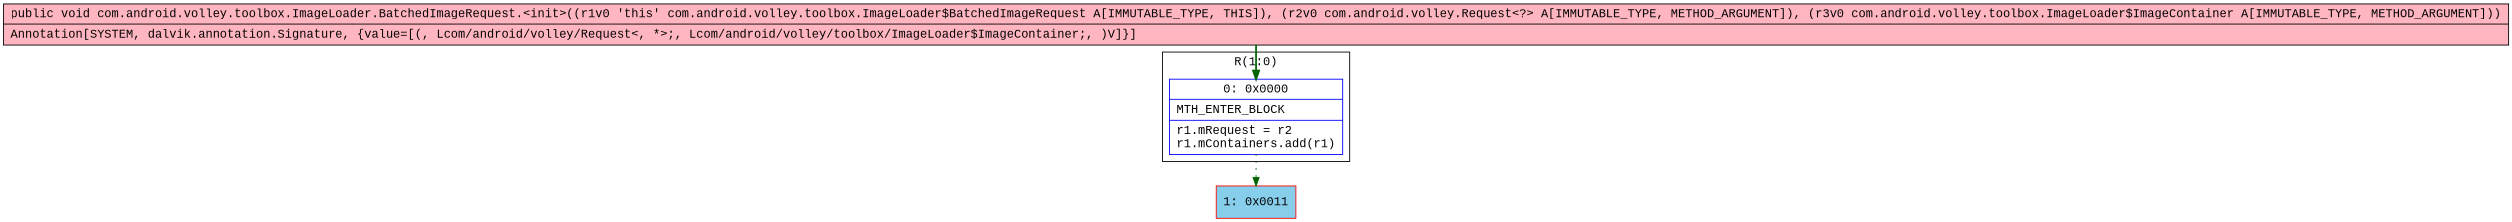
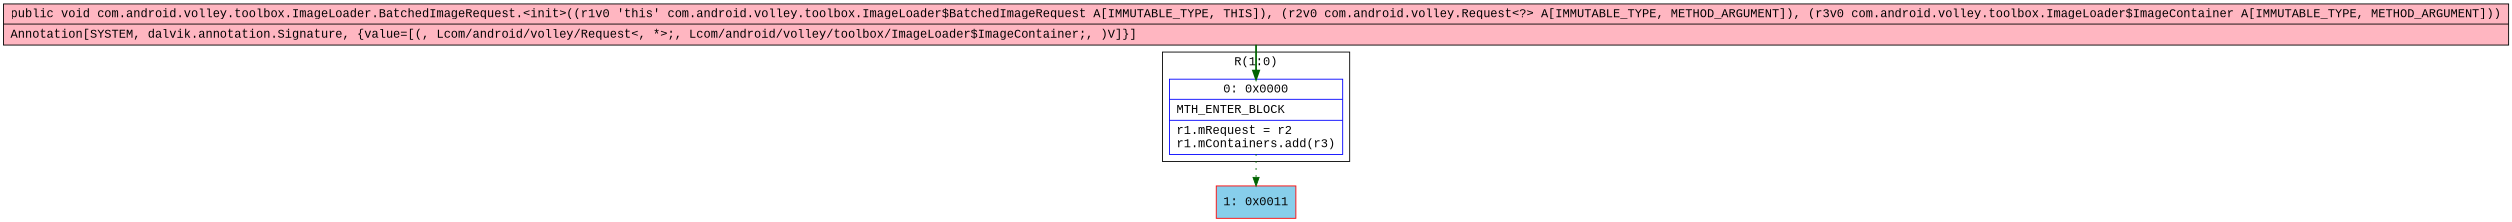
node "0: 0x0000": text "r1.mContainers.add(r1)" -> "r1.mContainers.add(r3)"
